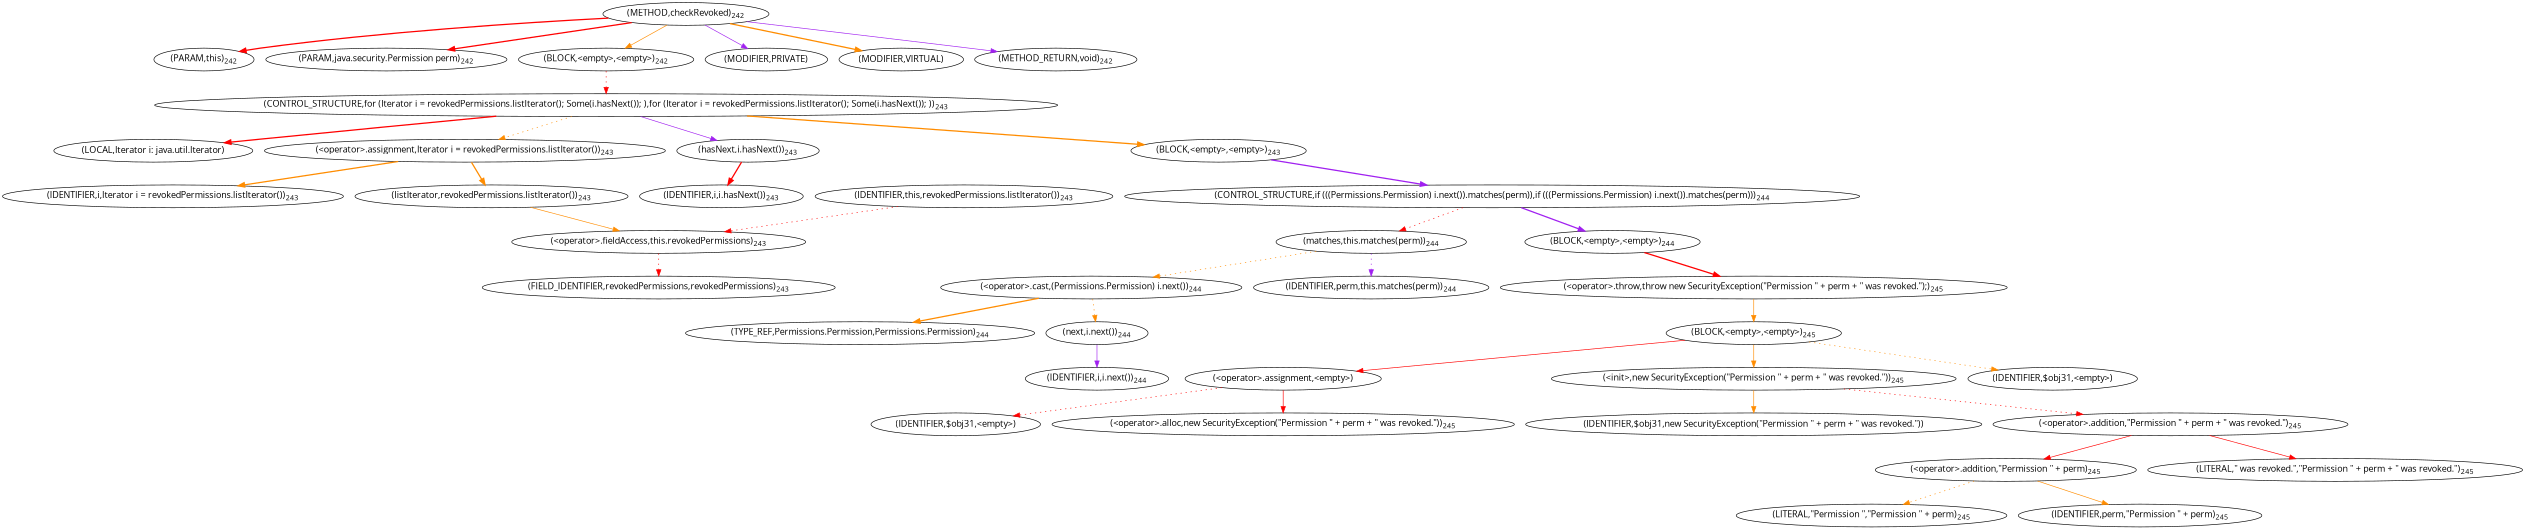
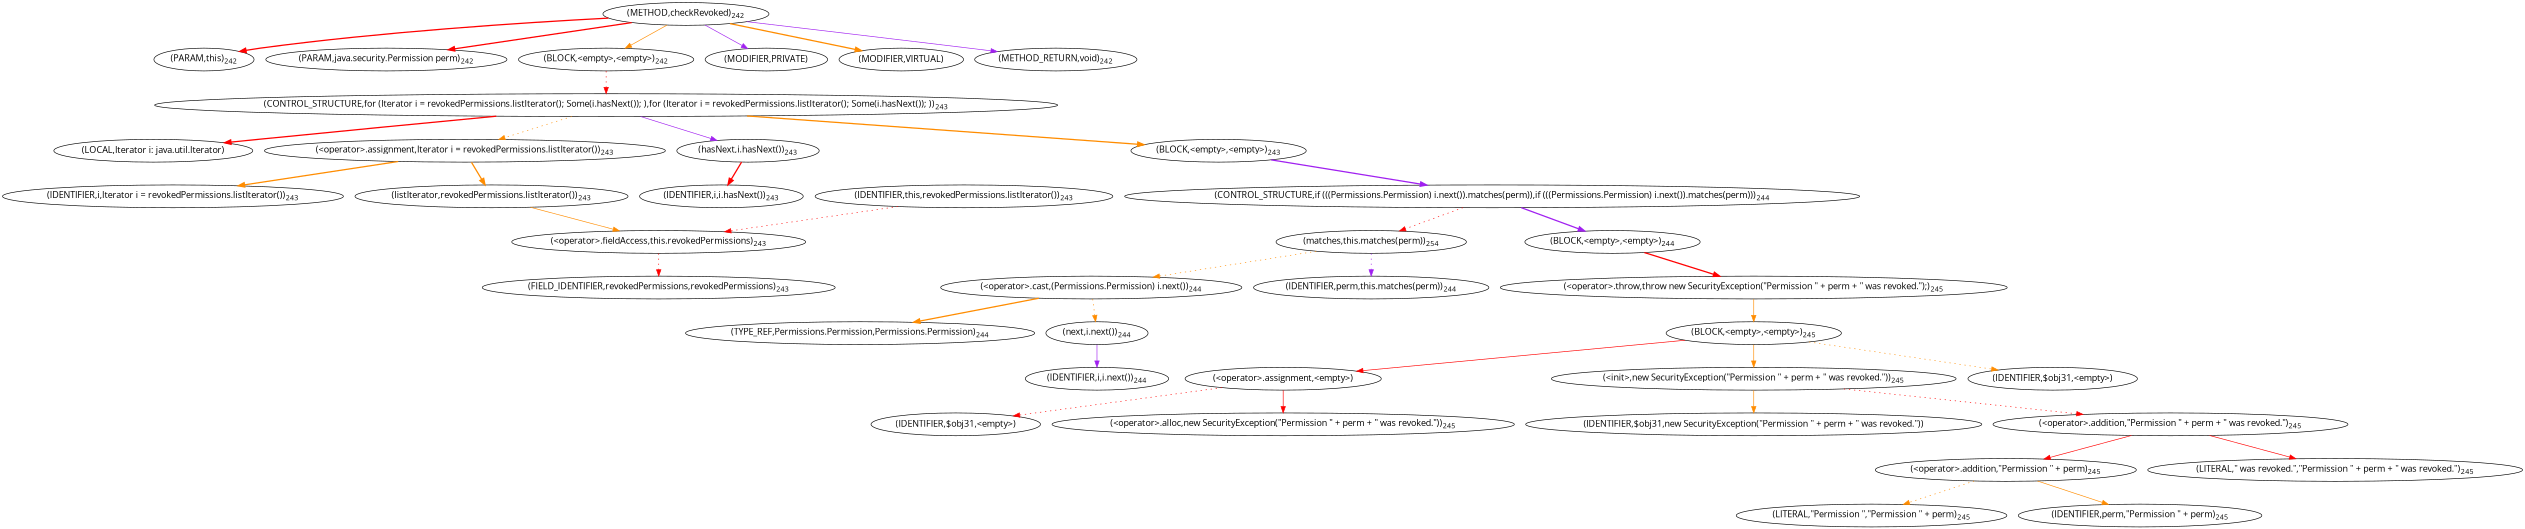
node "(matches,this.matches(perm))": text "244" -> "254"
